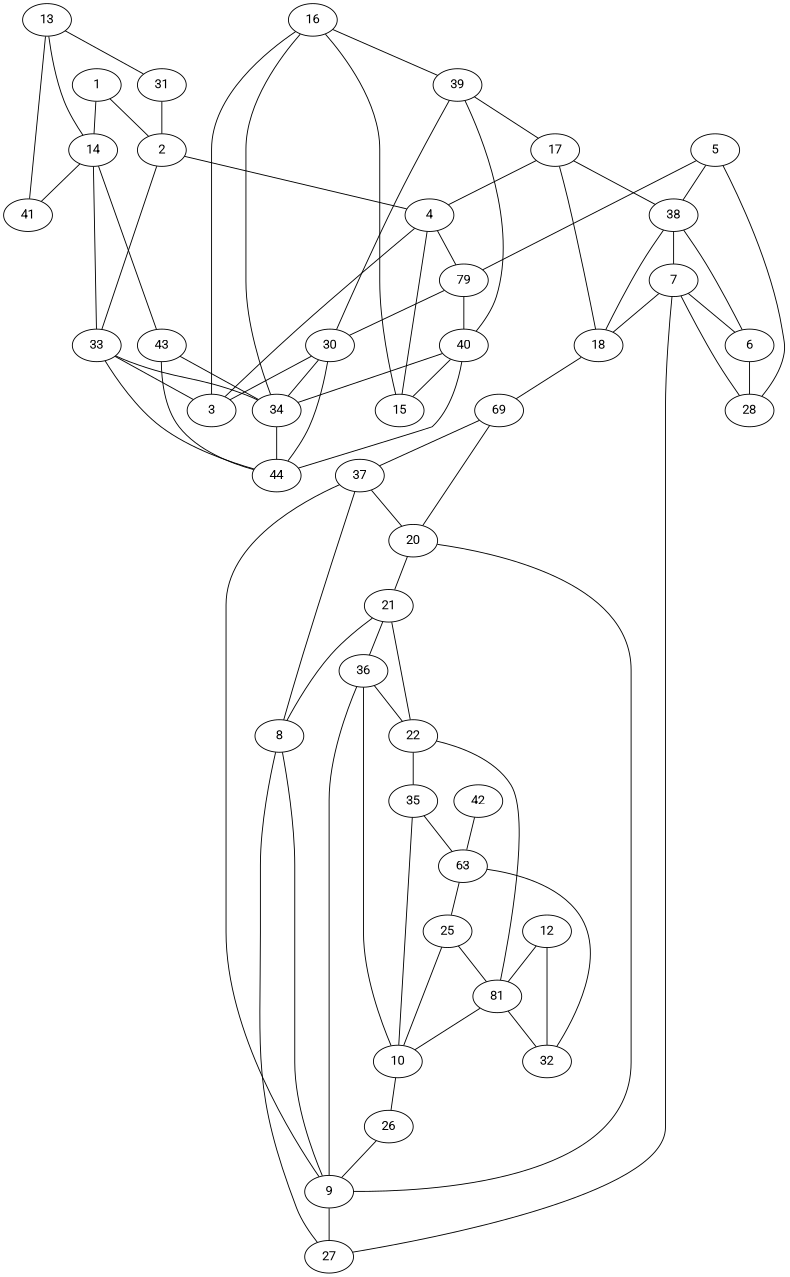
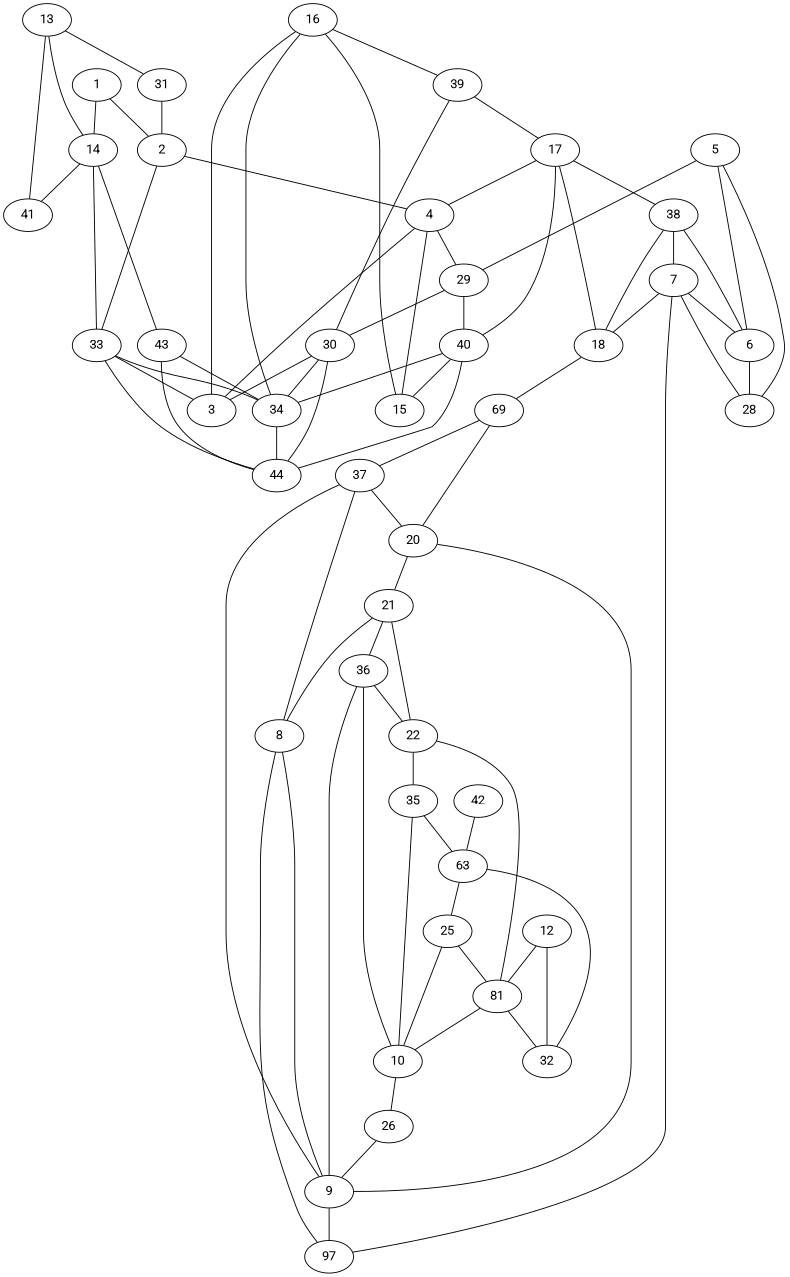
edge "5" -- "38": now "5" -- "6"
edge "39" -- "40": now "17" -- "40"
node "79": label "79" -> "29"
node "27": label "27" -> "97"
